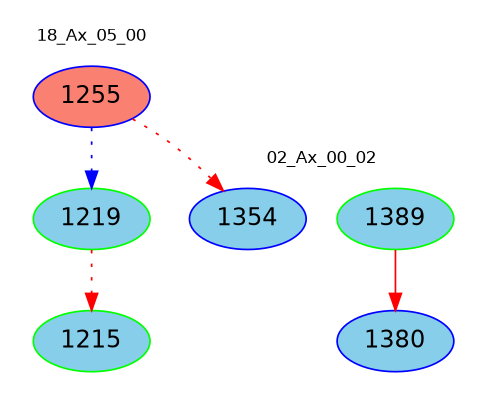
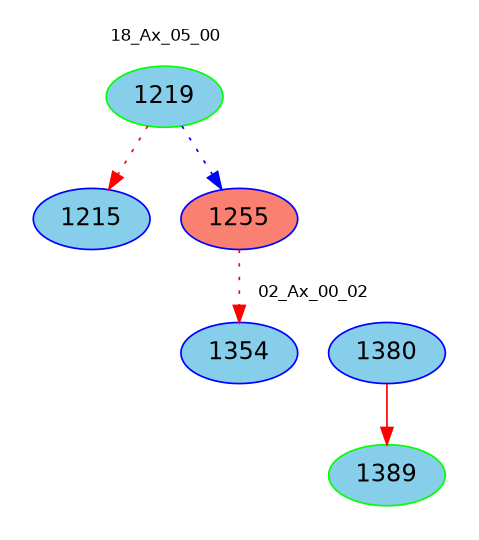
edge "1255" -> "1219": reversed
edge "1389" -> "1380": reversed
node "1215": color green -> blue
